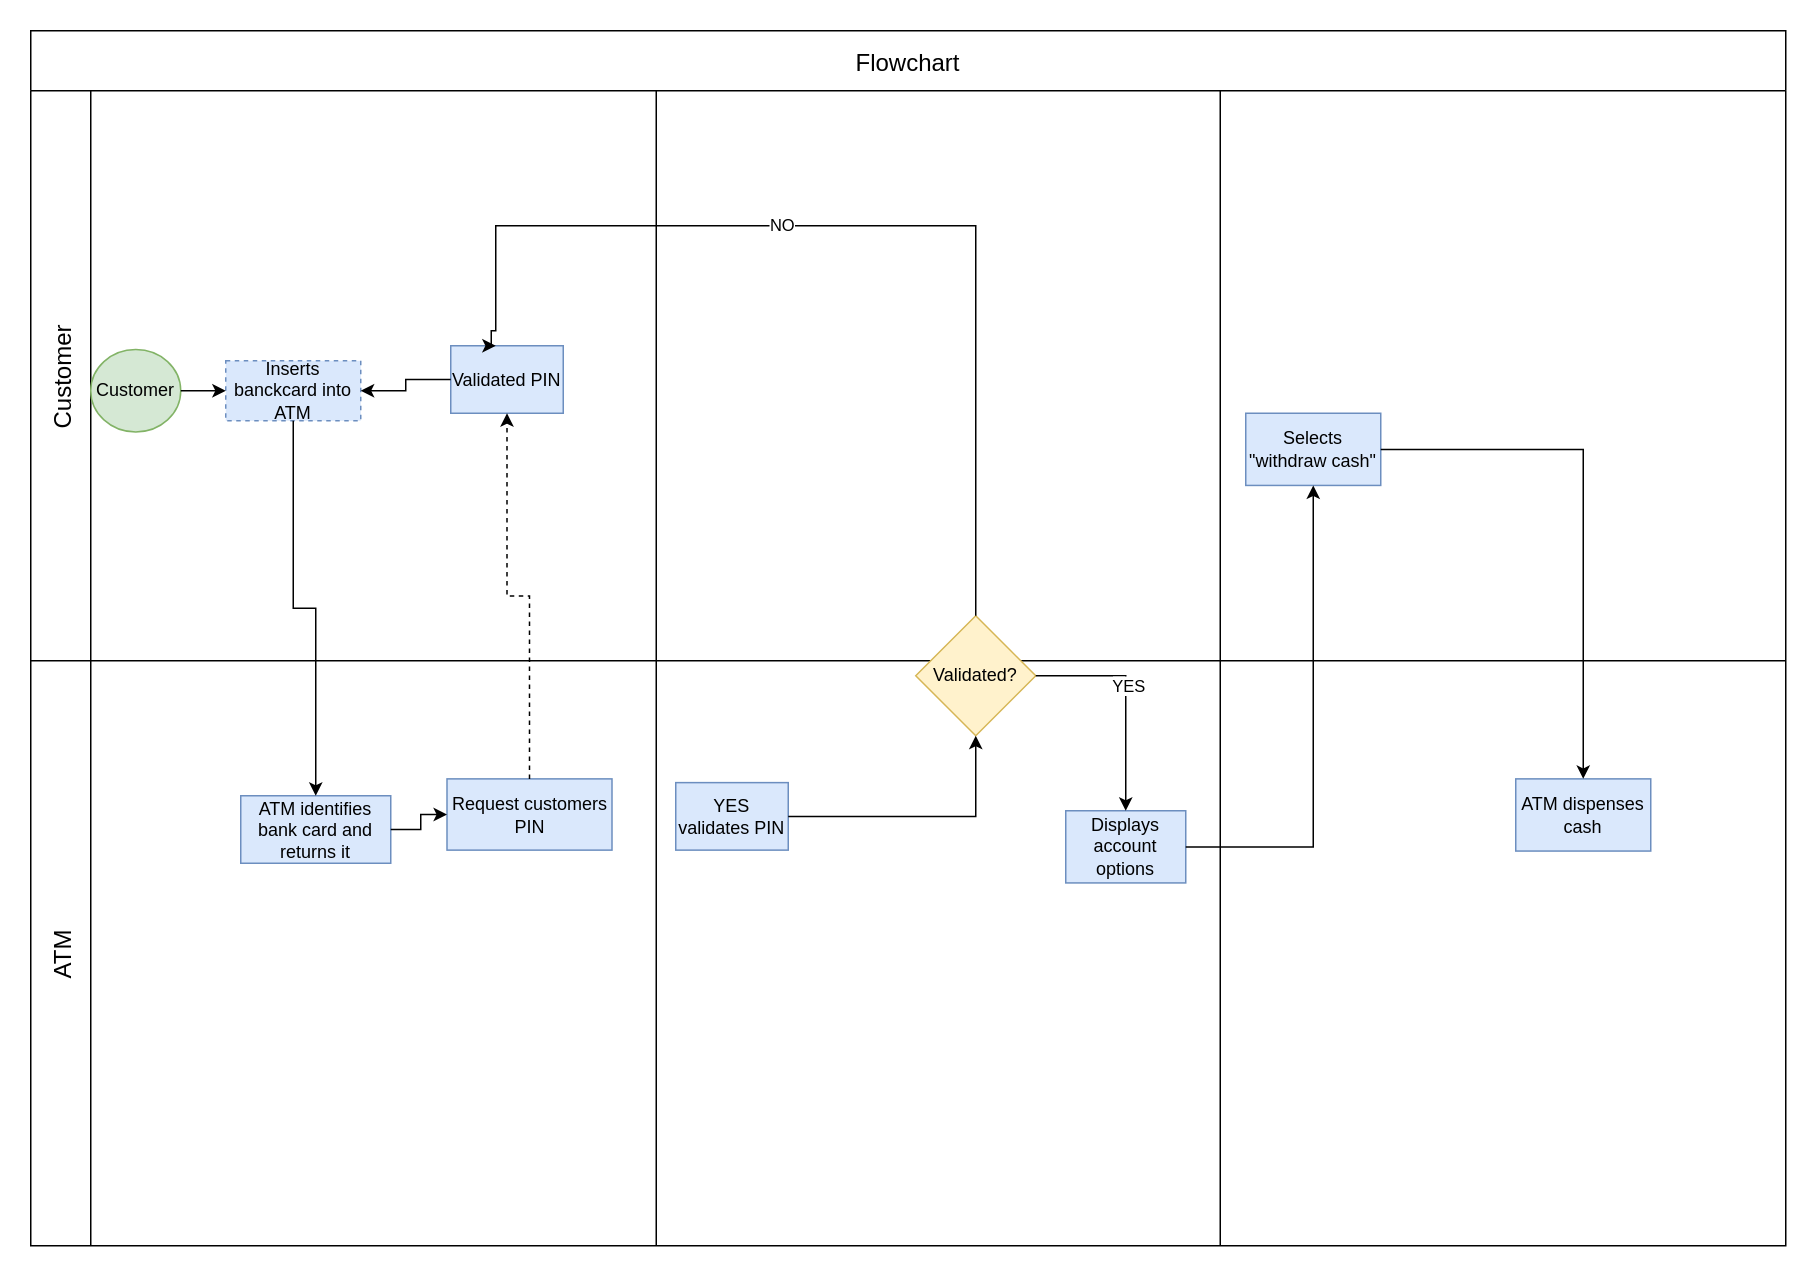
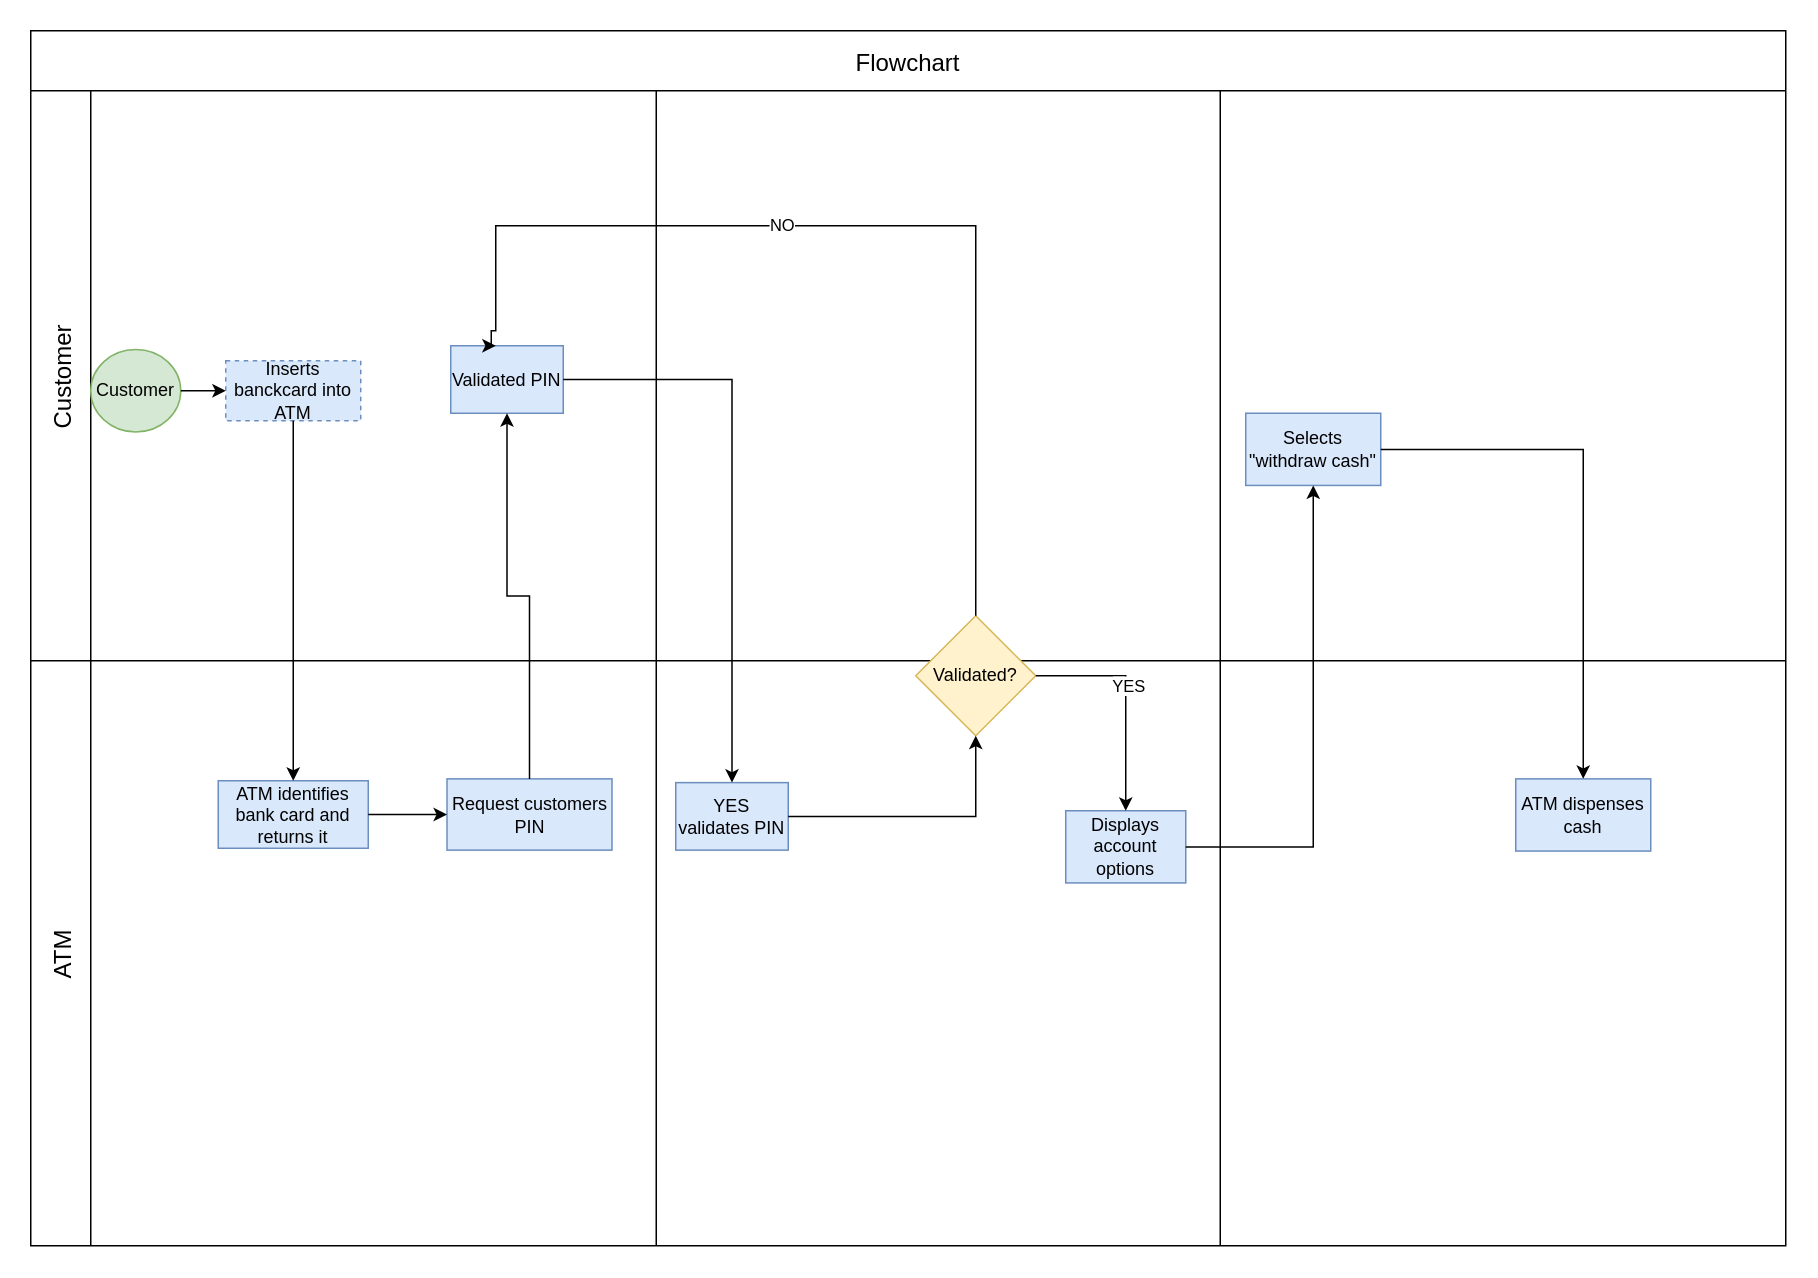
edge "Validated PIN" -> "Inserts banckcard into ATM": now "Validated PIN" -> "YES validates PIN"
edge "Request customers PIN" -> "Validated PIN": style dashed -> solid
node "ATM identifies bank card and returns it": moved (316, 830) -> (293, 815)
